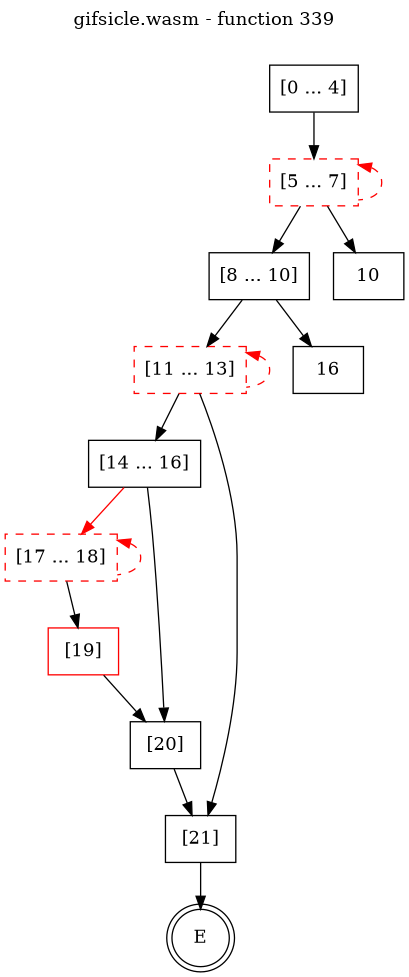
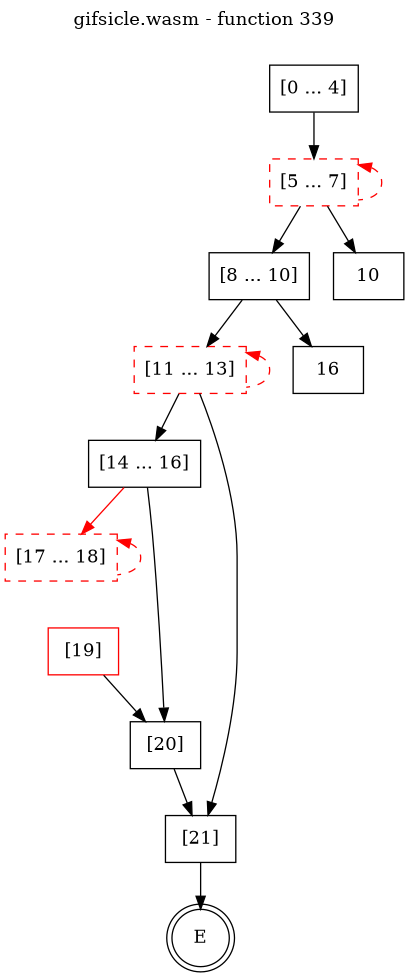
edge "[17 ... 18]" -> "[19]": removed
